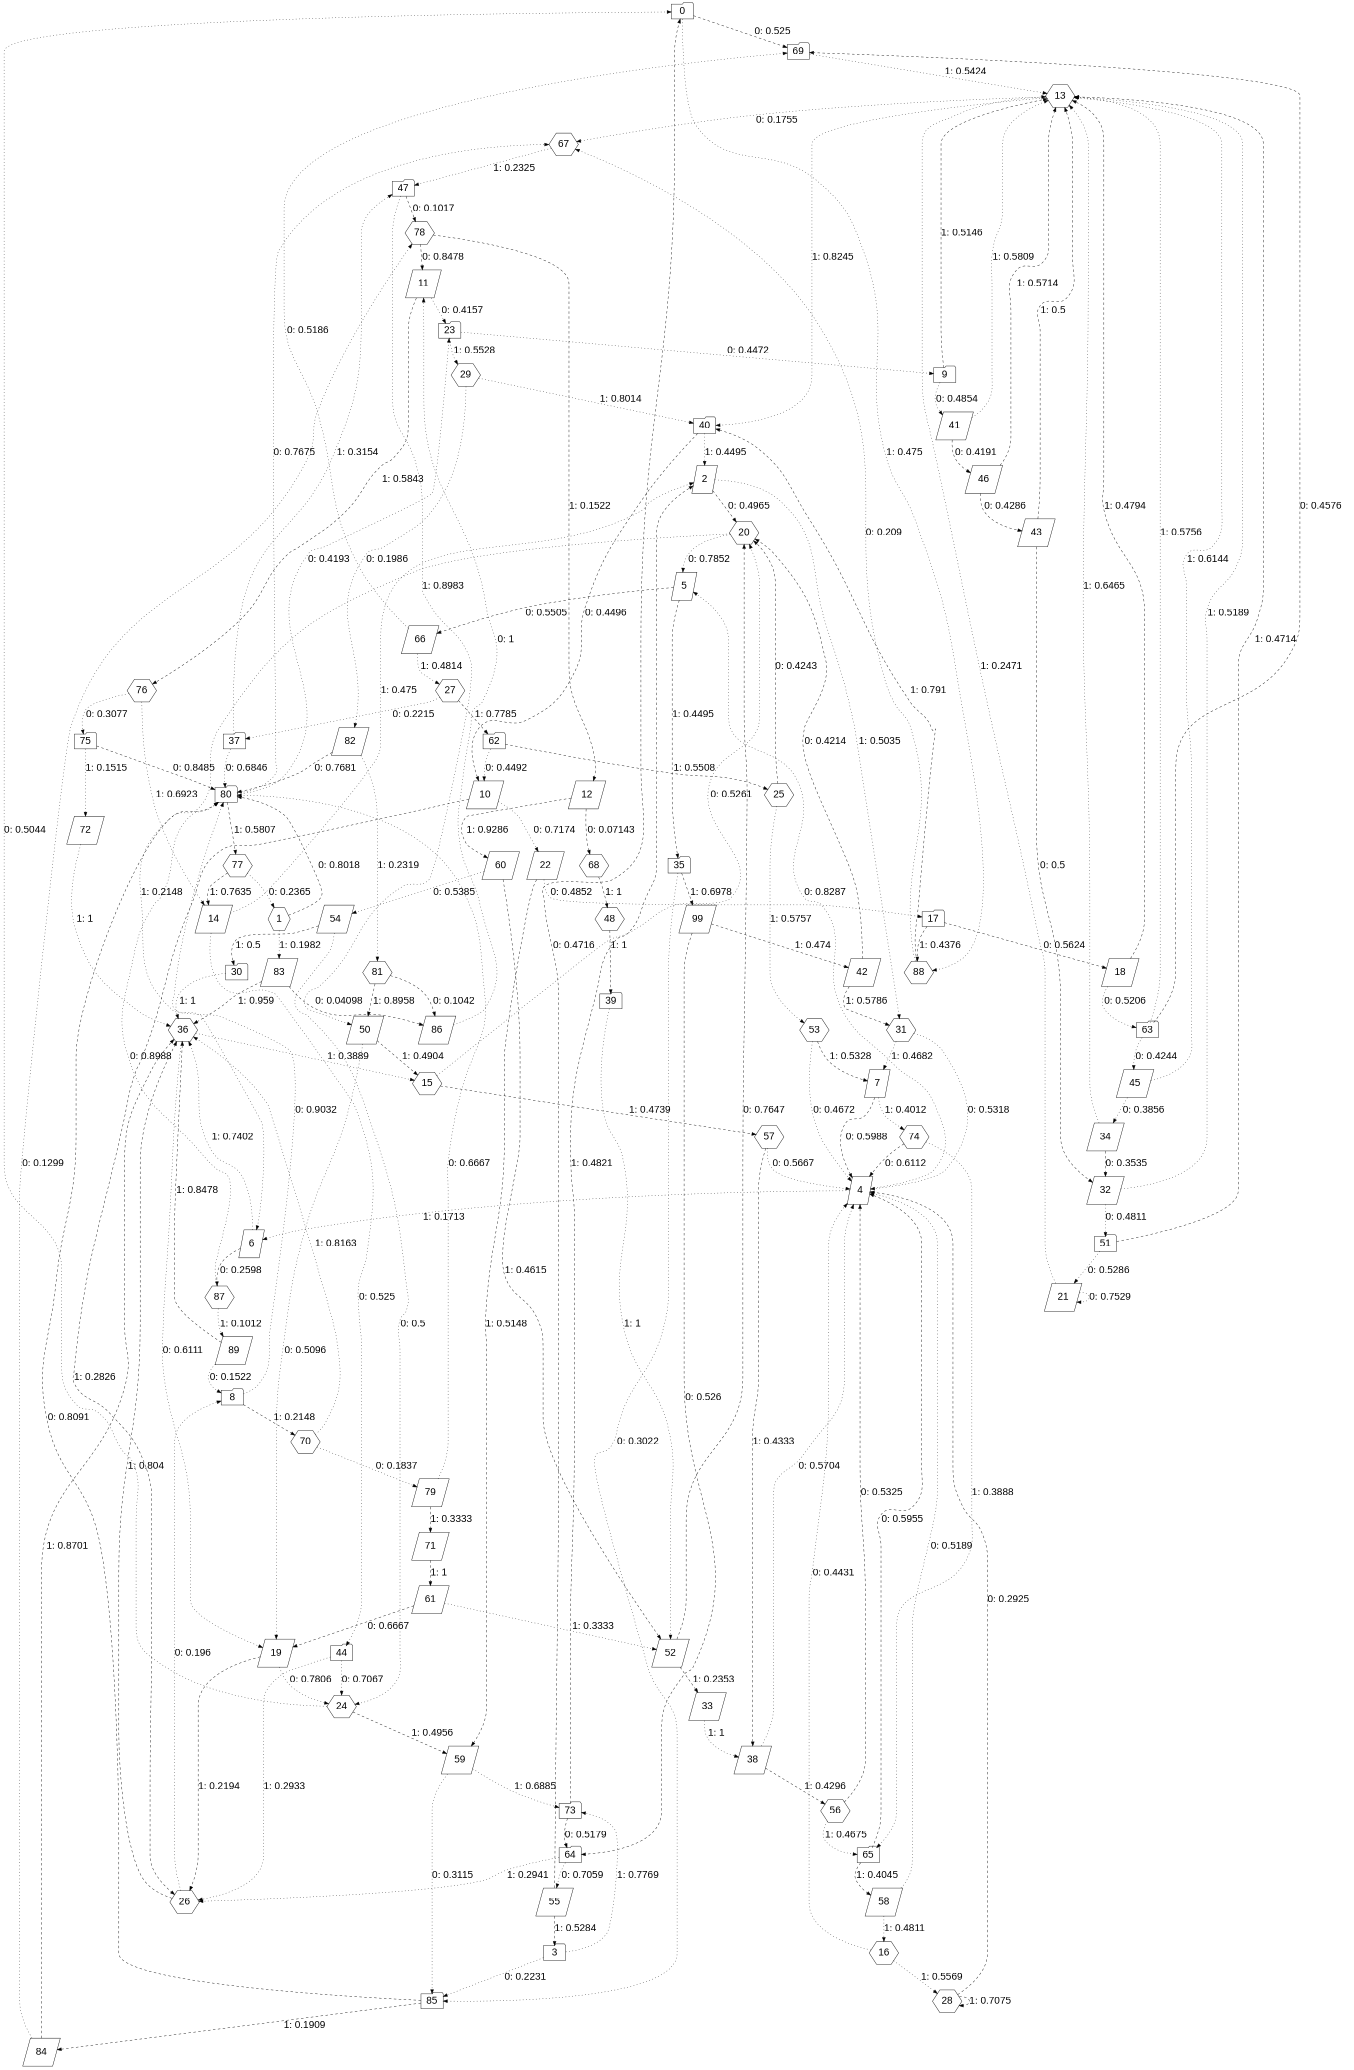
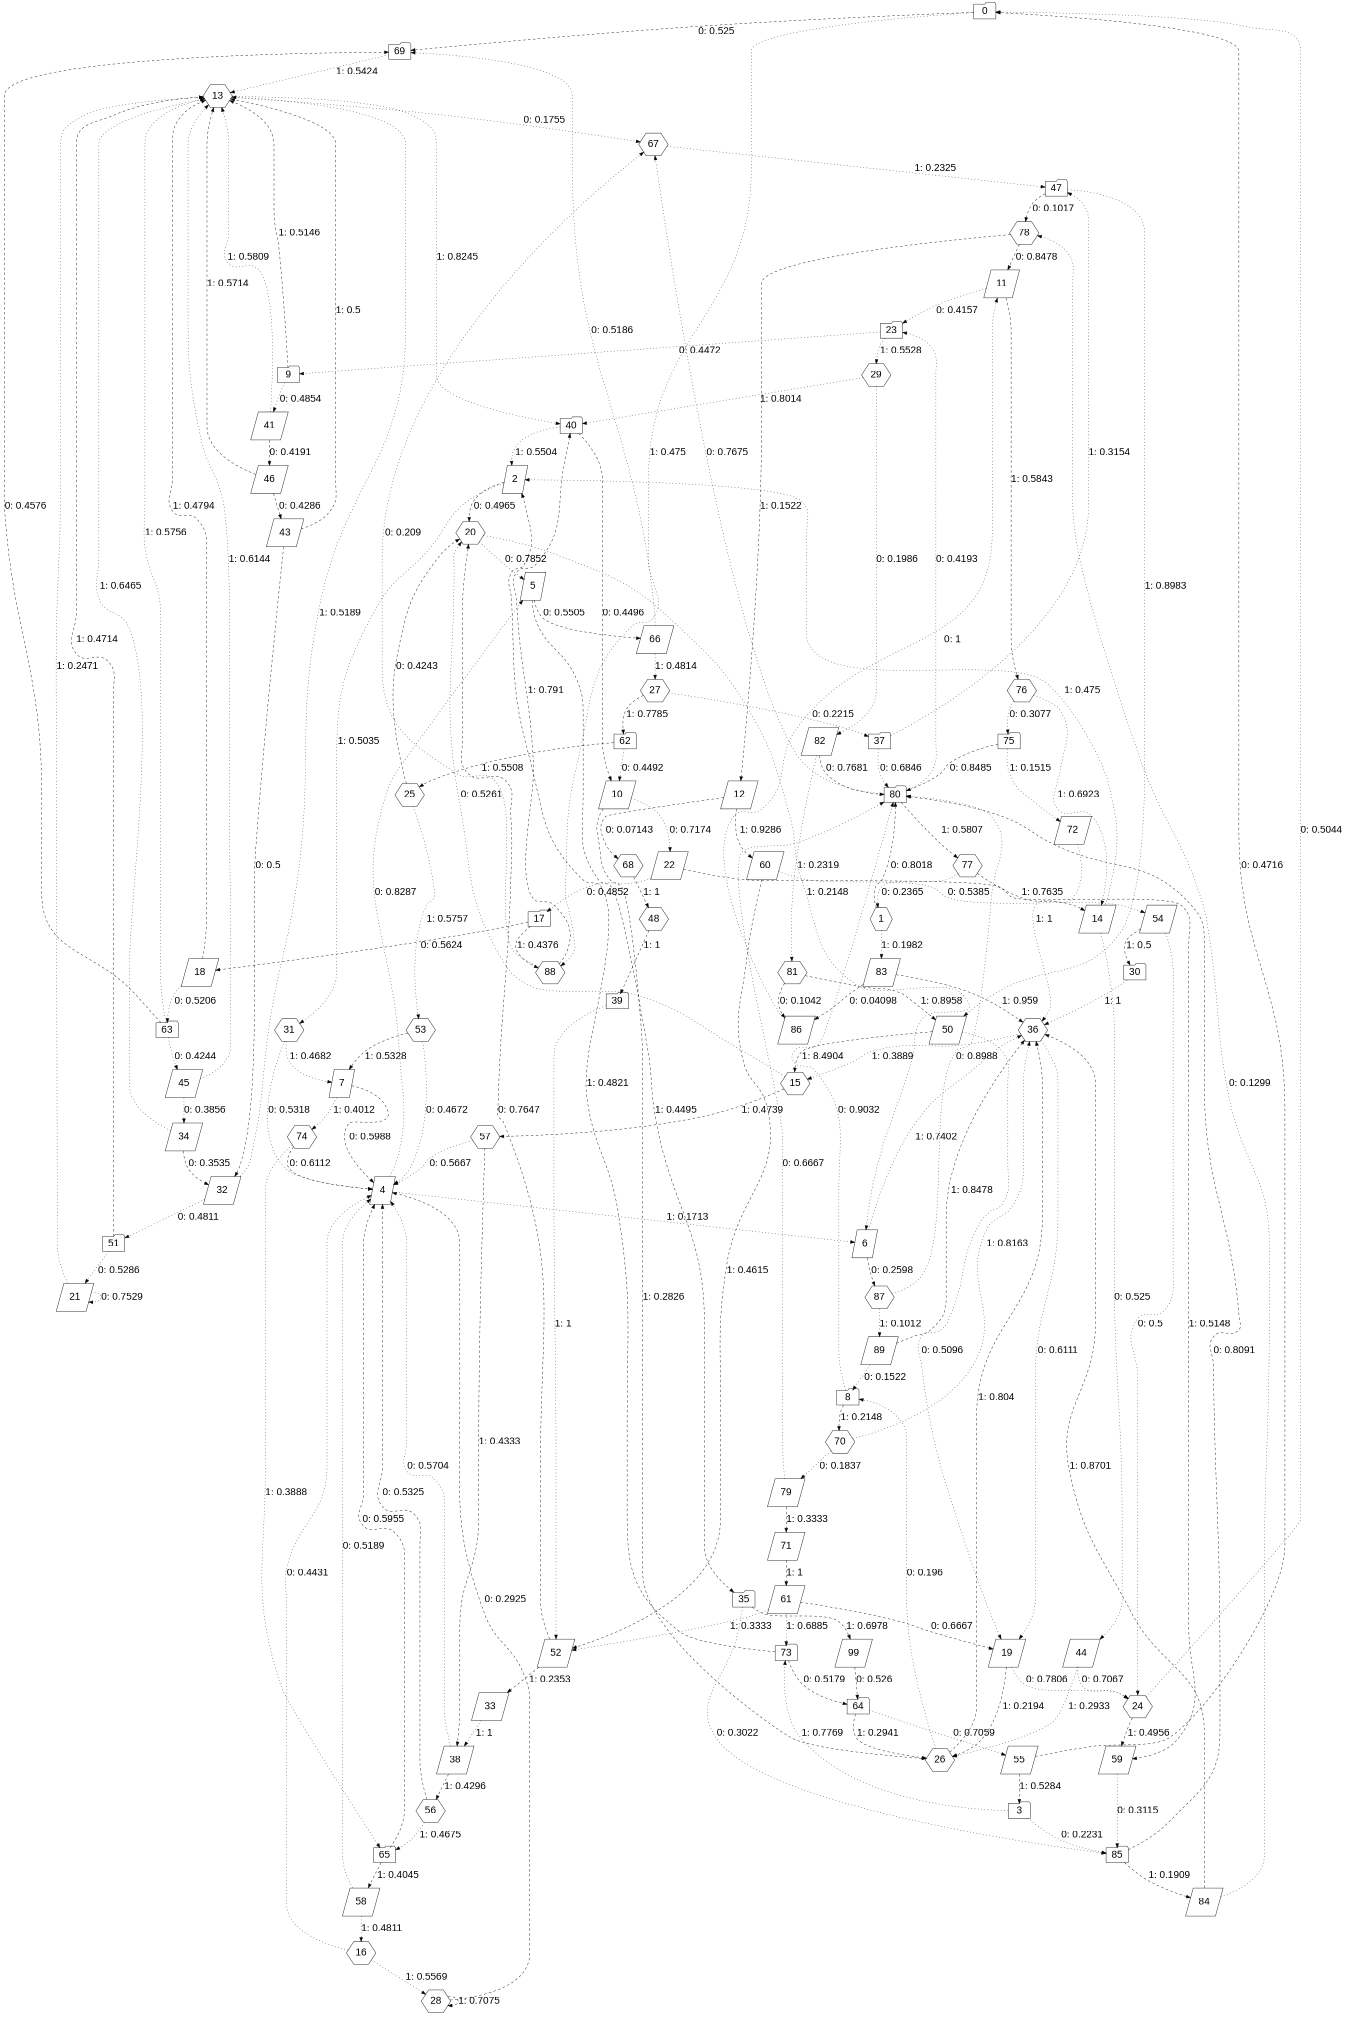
edge "40" -> "2": label "1: 0.4495   " -> "1: 0.5504   "
node "42": removed
edge "50" -> "15": label "1: 0.4904   " -> "1: 8.4904   "
node "44": shape folder -> parallelogram
edge "59" -> "73": now "61" -> "73"
edge "64" -> "26": style dotted -> dashed
